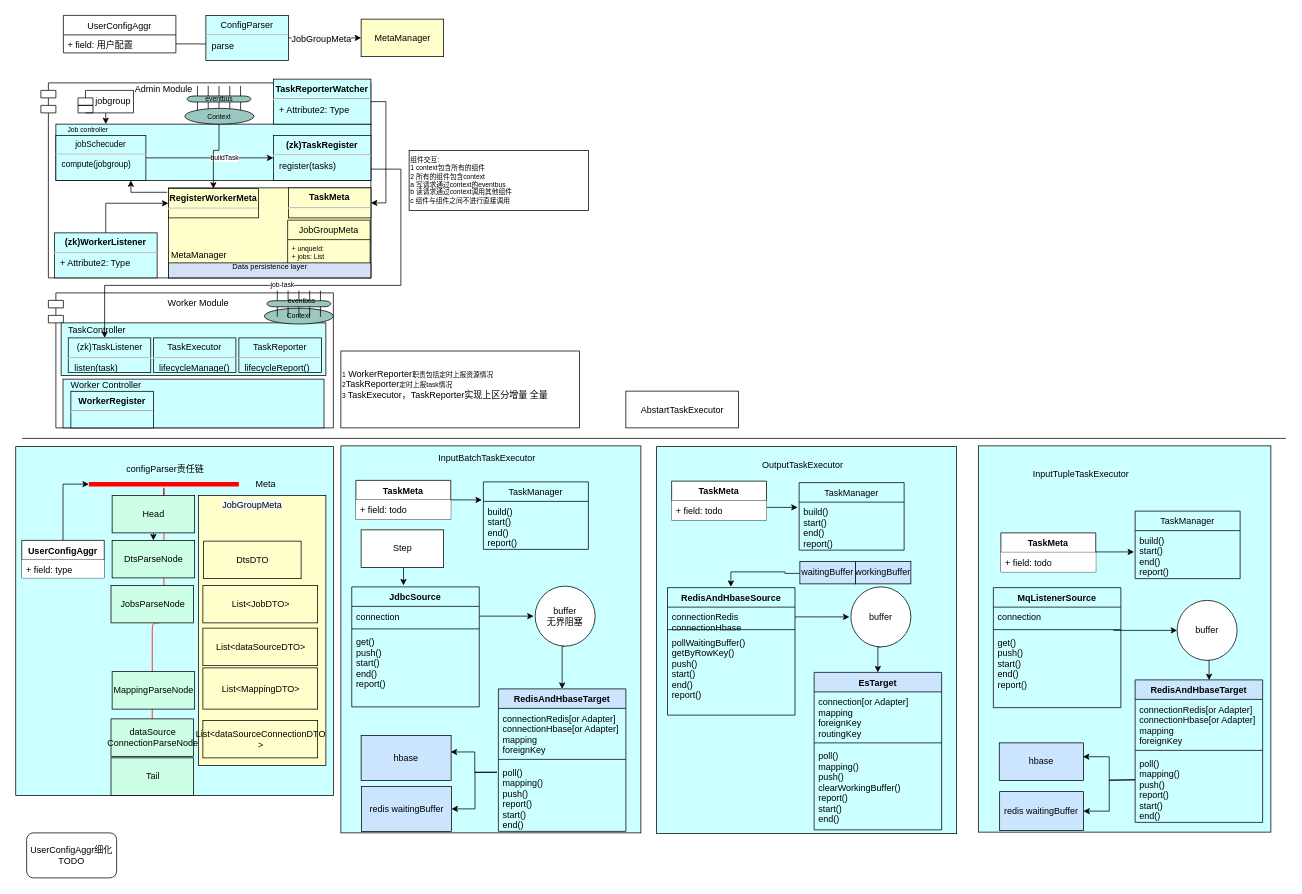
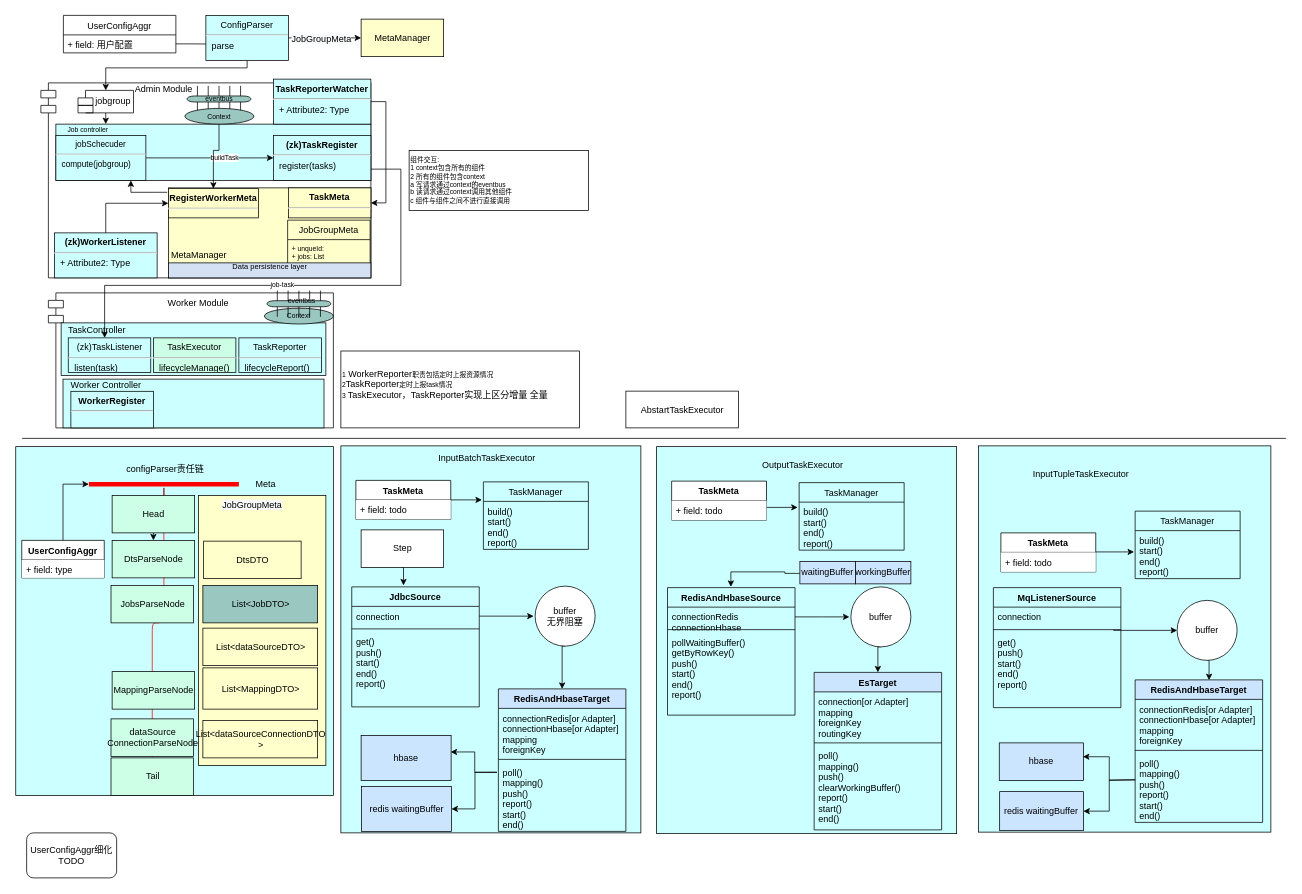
edge "ConfigParser parse" -> "jobgroup": added
node "TaskExecutor lifecycleManage()": fillcolor #ccffff -> #ccffe6
node "List<JobDTO>": fillcolor #ffffcc -> #9ac7bf
